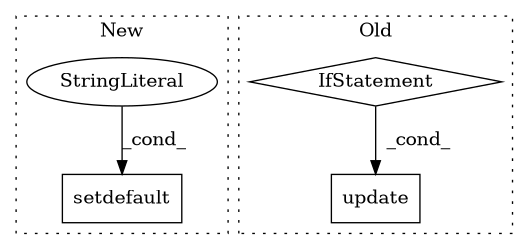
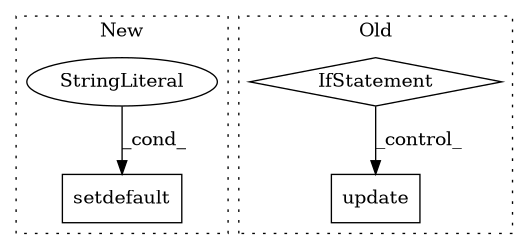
edge "IfStatement" -> "update": label "_cond_" -> "_control_"
